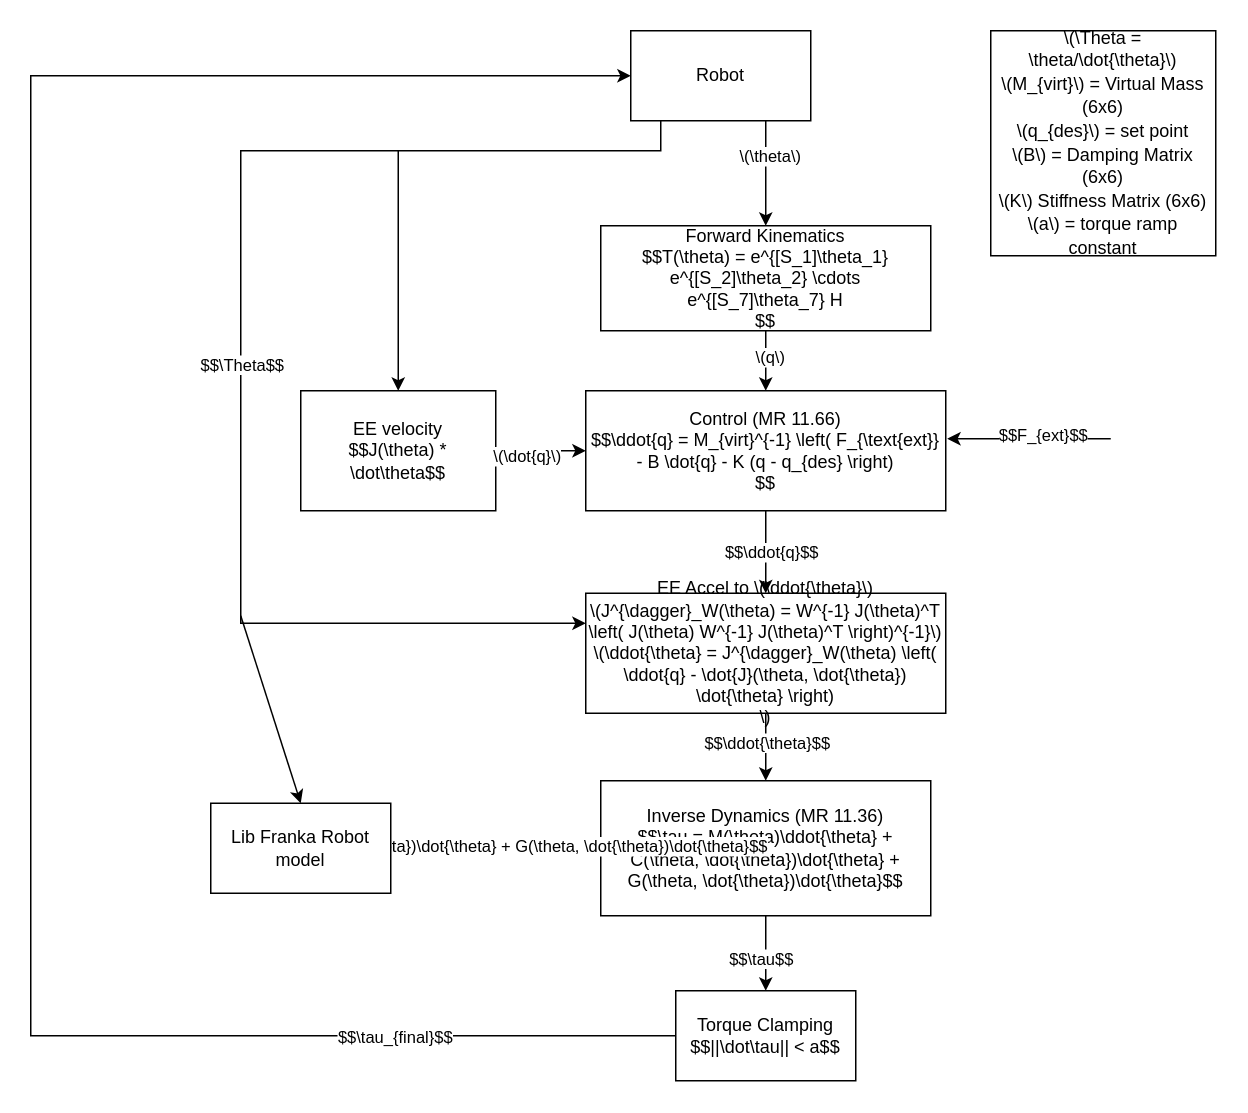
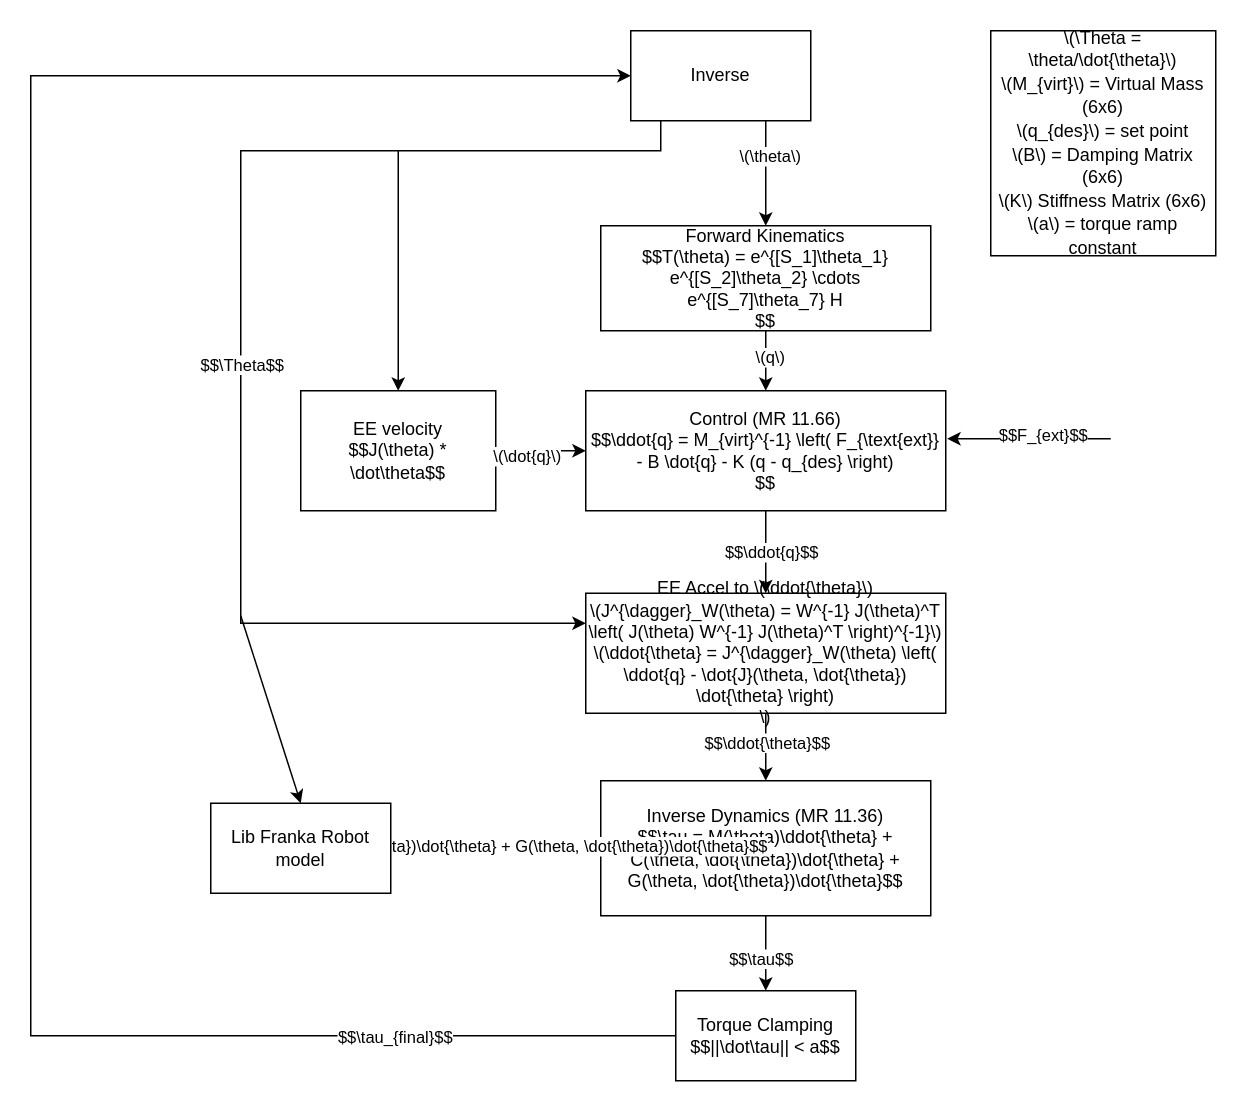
node "Robot": label "Robot" -> "Inverse"
